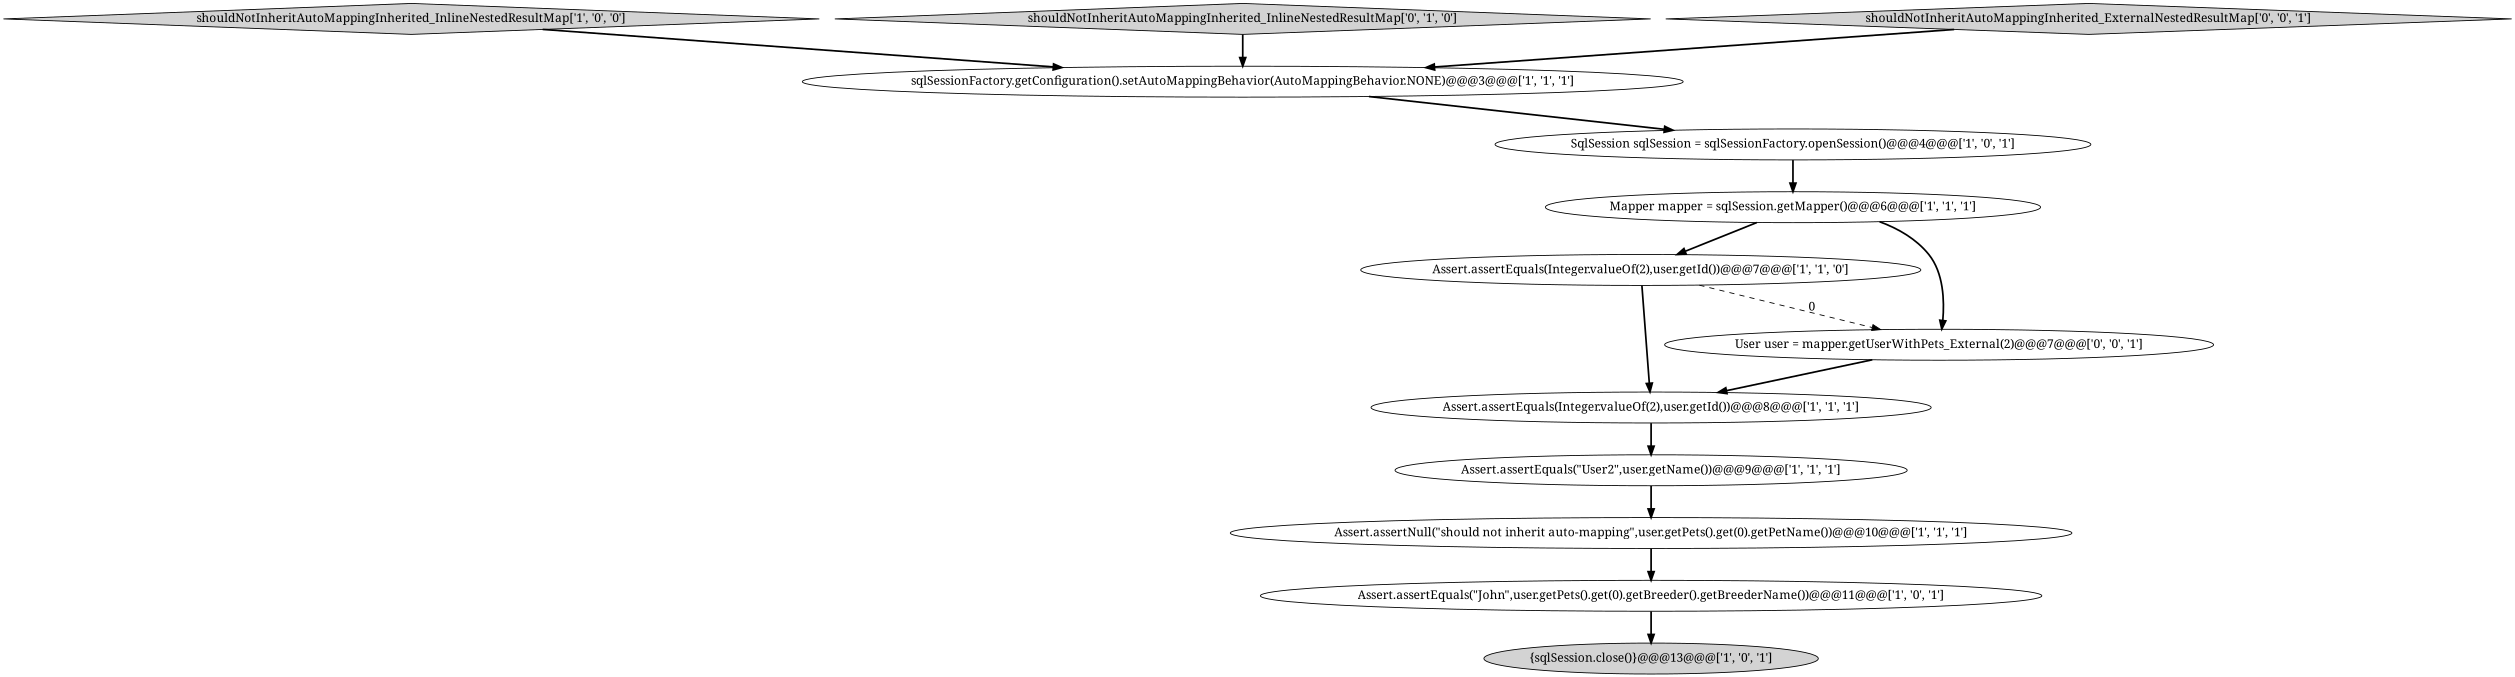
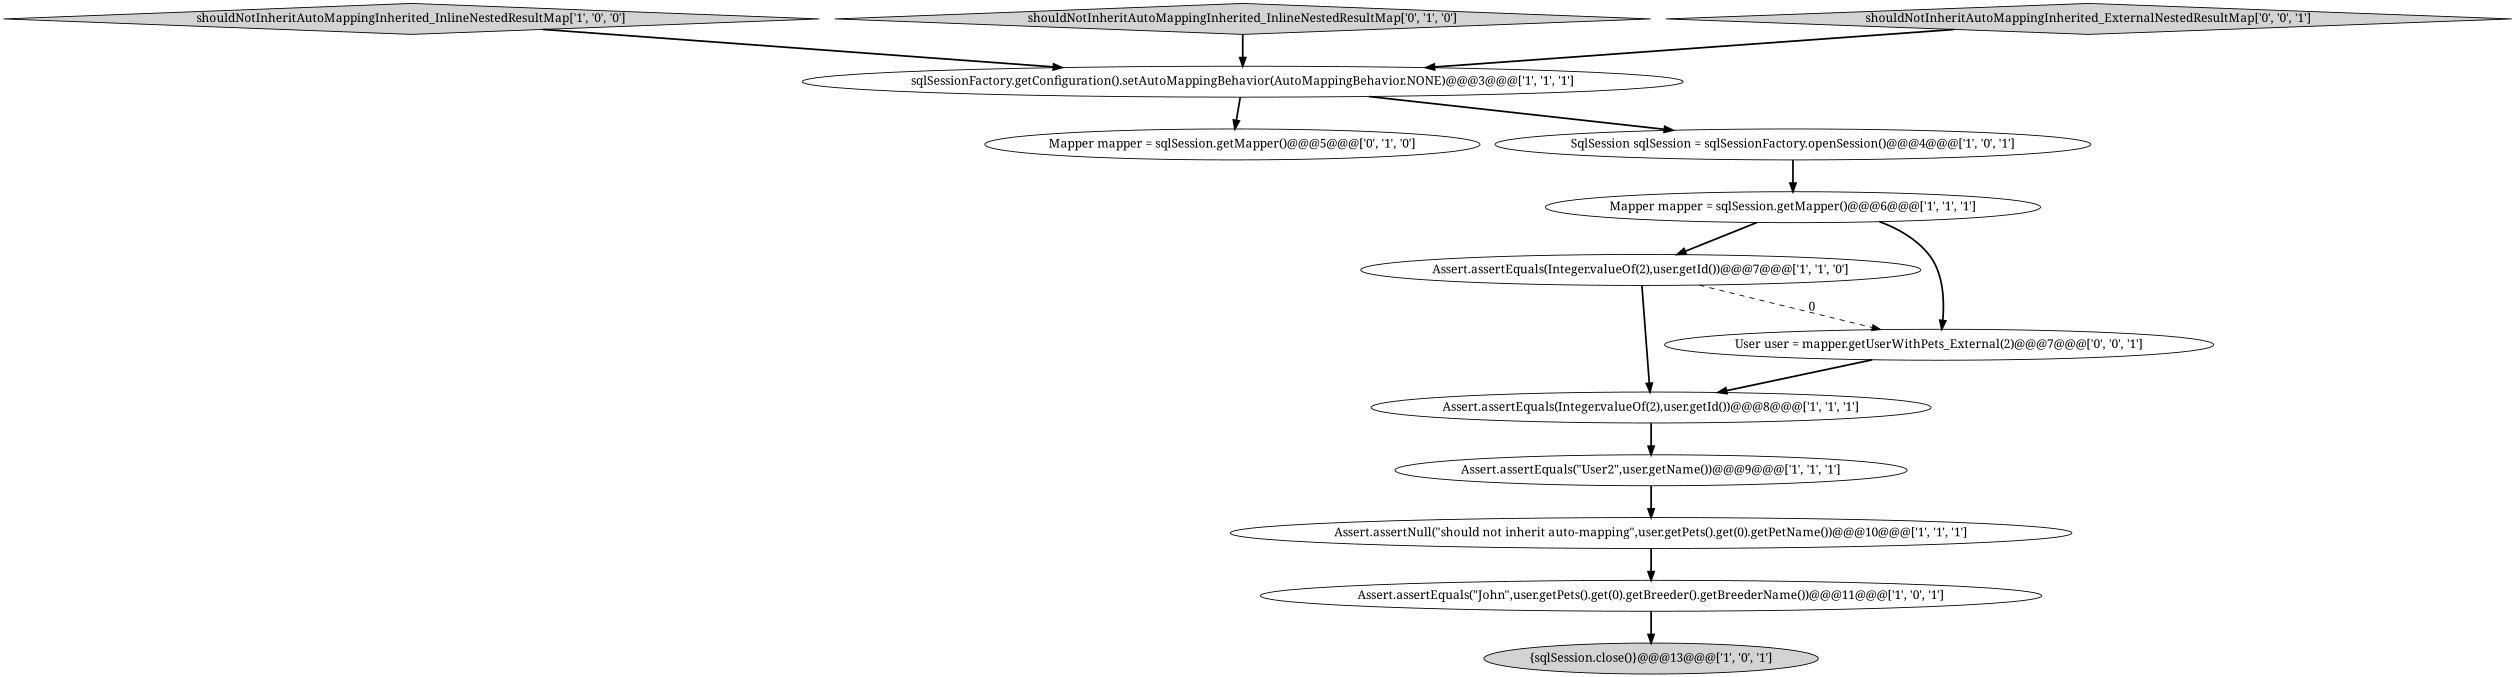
node "Mapper mapper = sqlSession.getMapper()@@@5@@@['0', '1', '0']": added
